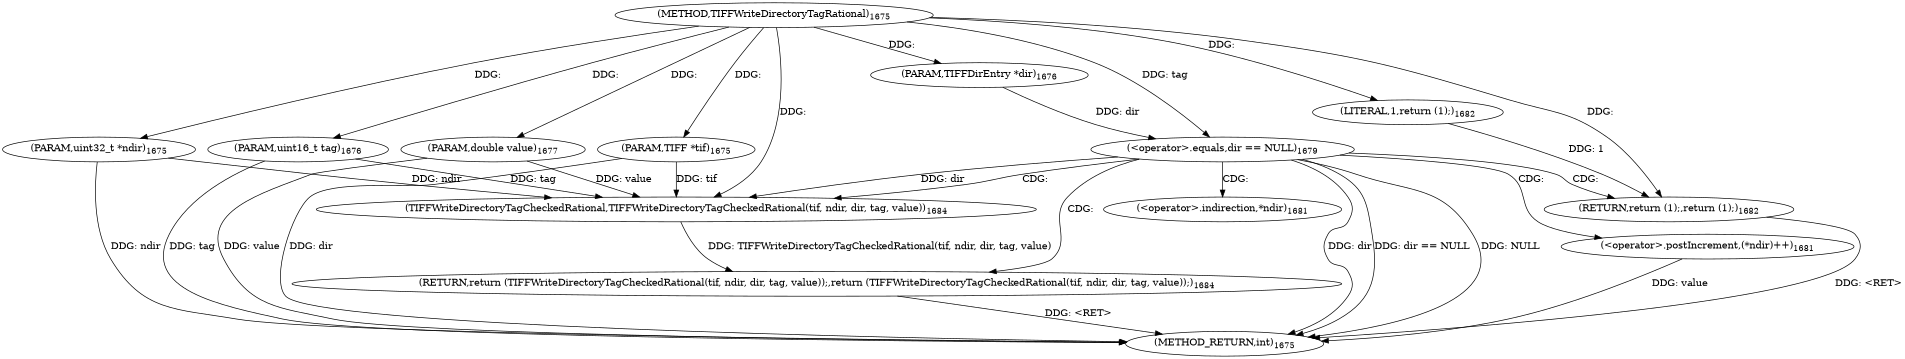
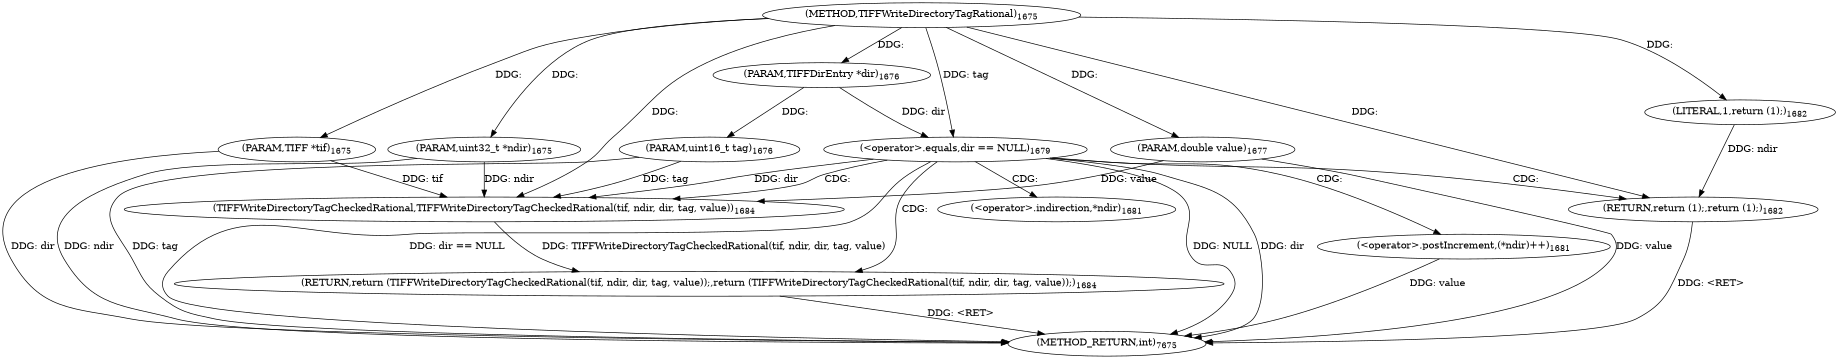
edge "(METHOD,TIFFWriteDirectoryTagRational)" -> "(PARAM,uint16_t tag)": now "(PARAM,TIFFDirEntry *dir)" -> "(PARAM,uint16_t tag)"
edge "(LITERAL,1,return (1);)" -> "(RETURN,return (1);,return (1);)": label "DDG: 1" -> "DDG: ndir"
node "(METHOD_RETURN,int)": text "1675" -> "7675"
